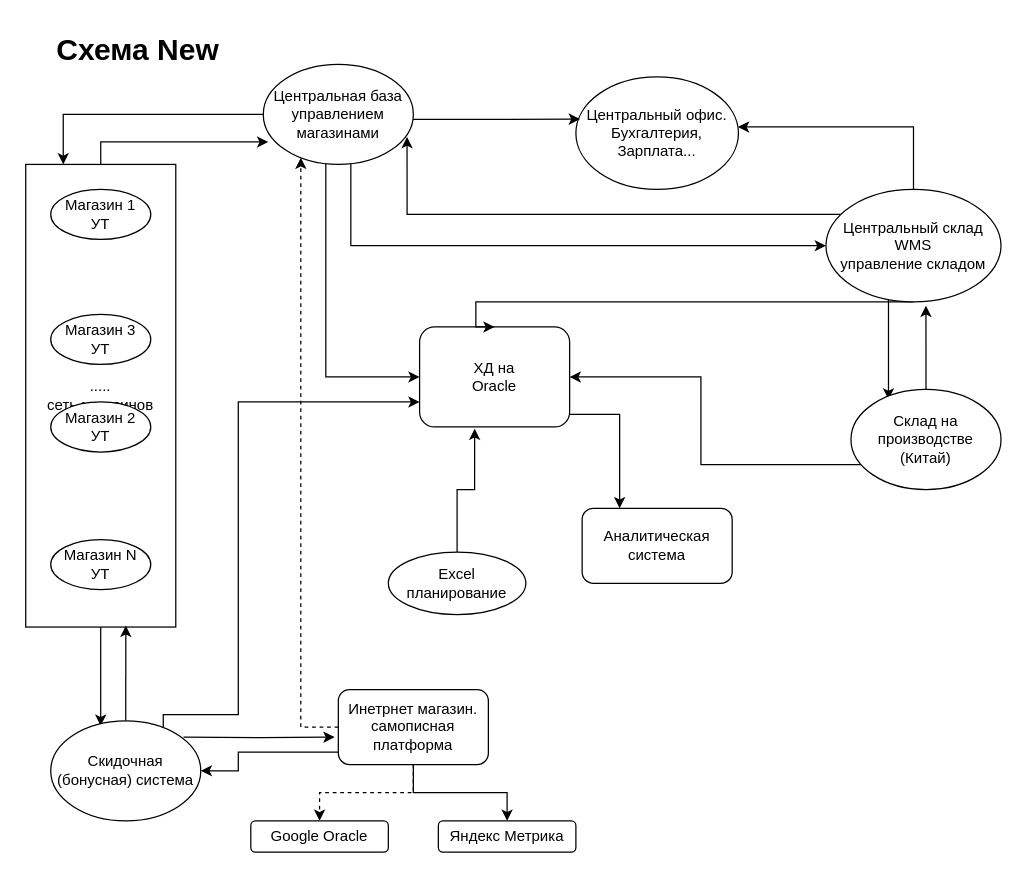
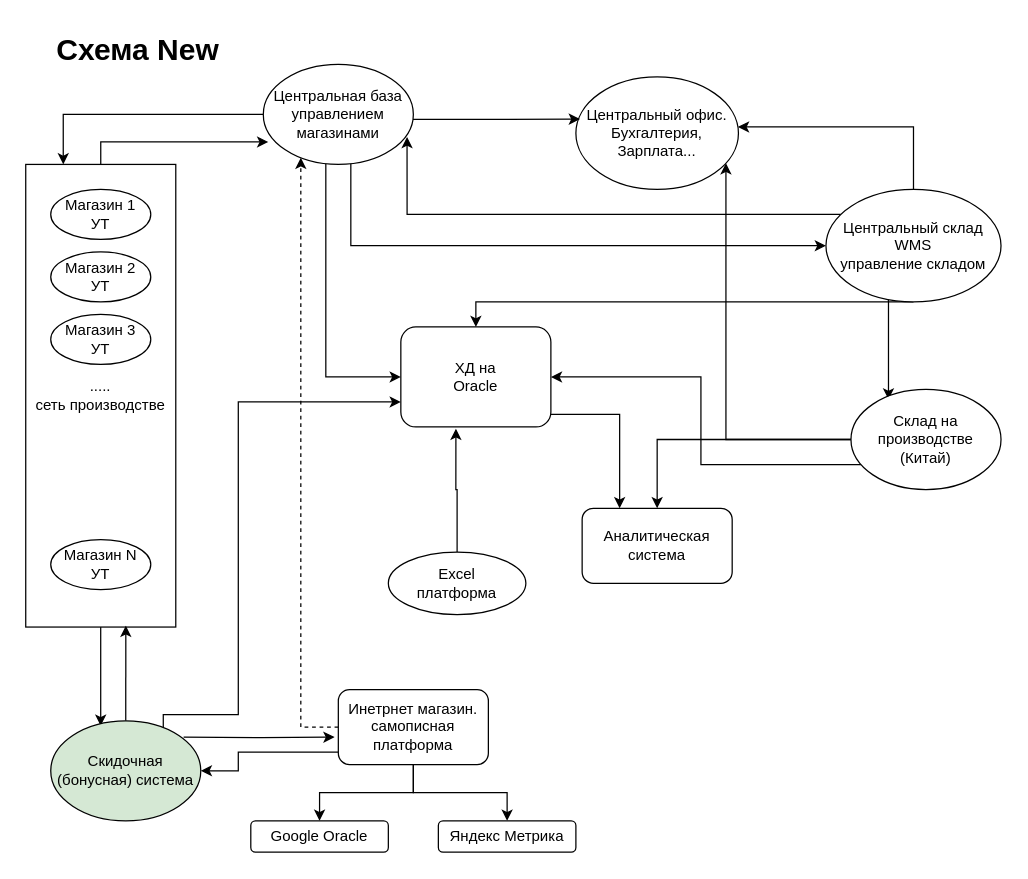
edge "Склад на производстве (Китай)" -> "Центральный офис. Бухгалтерия, Зарплата...": added
edge "Склад на производстве (Китай)" -> "Центральный склад WMS управление складом": now "Склад на производстве (Китай)" -> "Аналитическая система"
node "ХД на Oracle": moved (494, 377) -> (476, 377)
node "..... сеть магазинов": label "..... сеть магазинов" -> "..... сеть производстве"
node "Магазин 2 УТ": moved (101, 427) -> (101, 277)
node "Excel планирование": label "Excel планирование" -> "Excel платформа"
node "Скидочная (бонусная) система": fillcolor #ffffff -> #d5e8d4
edge "Инетрнет магазин. самописная платформа" -> "Google Oracle": style dashed -> solid
